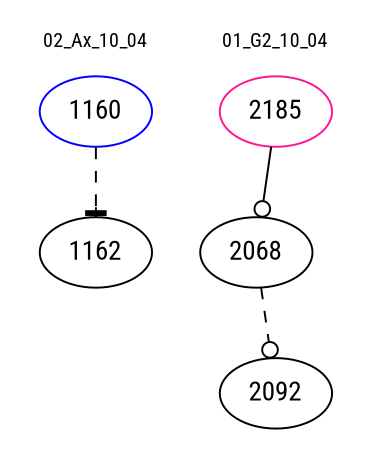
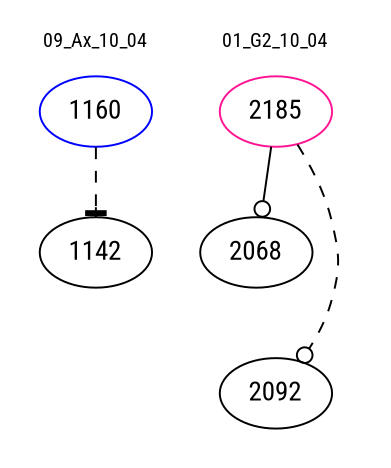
cluster "02_Ax_10_04": label "02_Ax_10_04" -> "09_Ax_10_04"
node "1162": label "1162" -> "1142"
edge "2068" -> "2092": now "2185" -> "2092"
